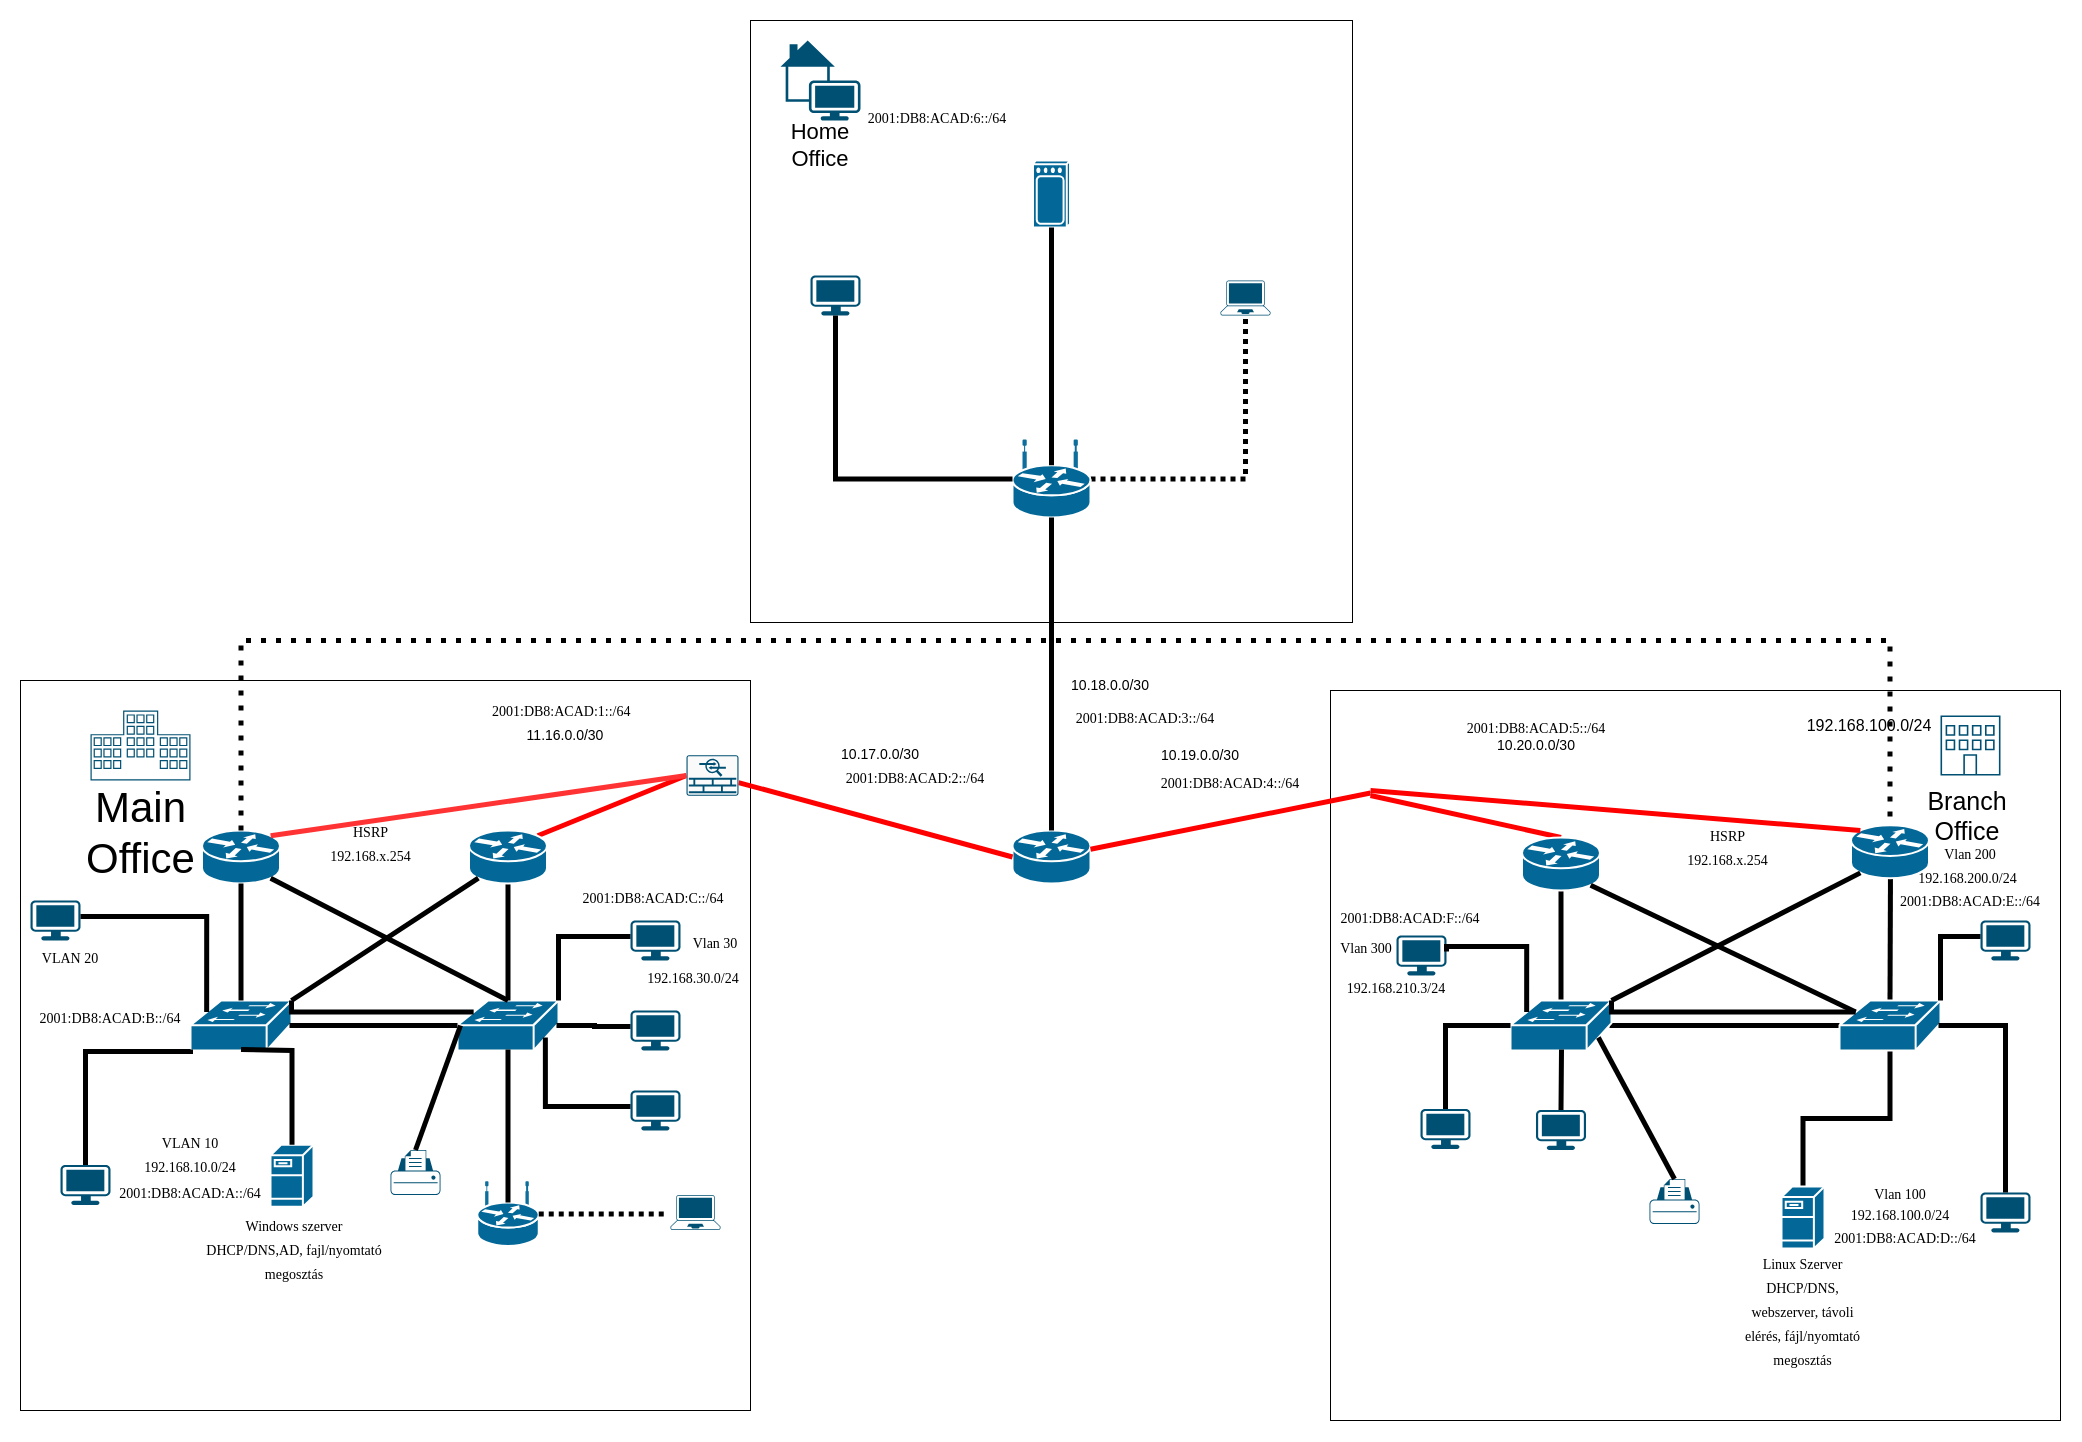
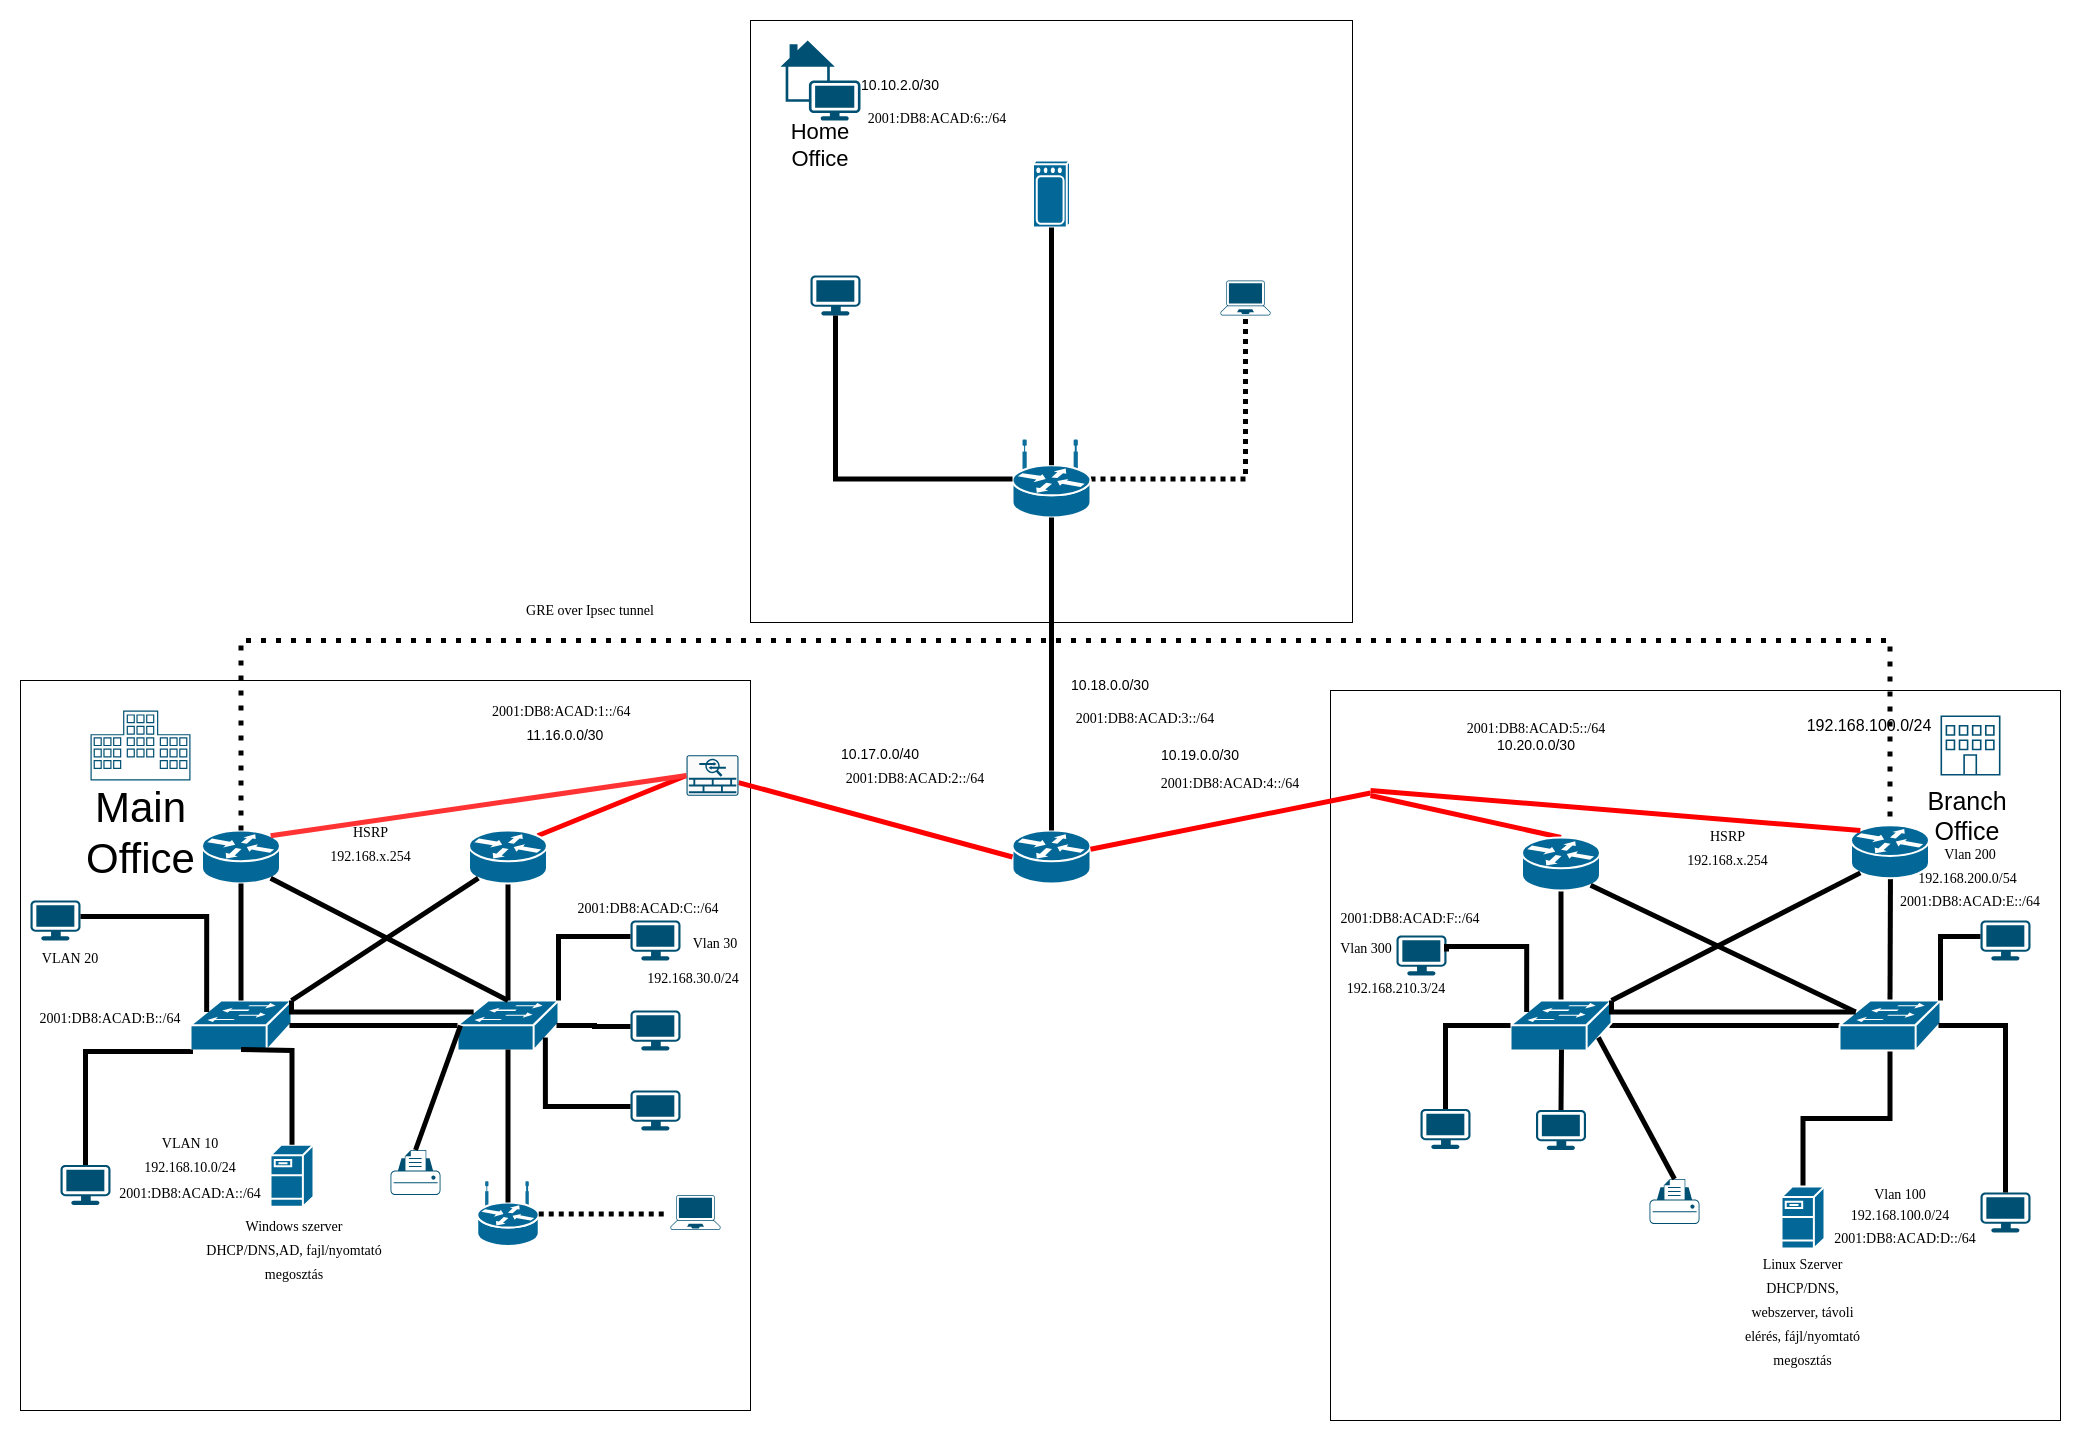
node "10.10.2.0/30": added
node "GRE over Ipsec tunnel": added
node "10.17.0.0/30": label "10.17.0.0/30" -> "10.17.0.0/40"
node "192.168.200.0/24": label "192.168.200.0/24" -> "192.168.200.0/54"
node "2001:DB8:ACAD:C::/64": moved (654, 896) -> (649, 906)
